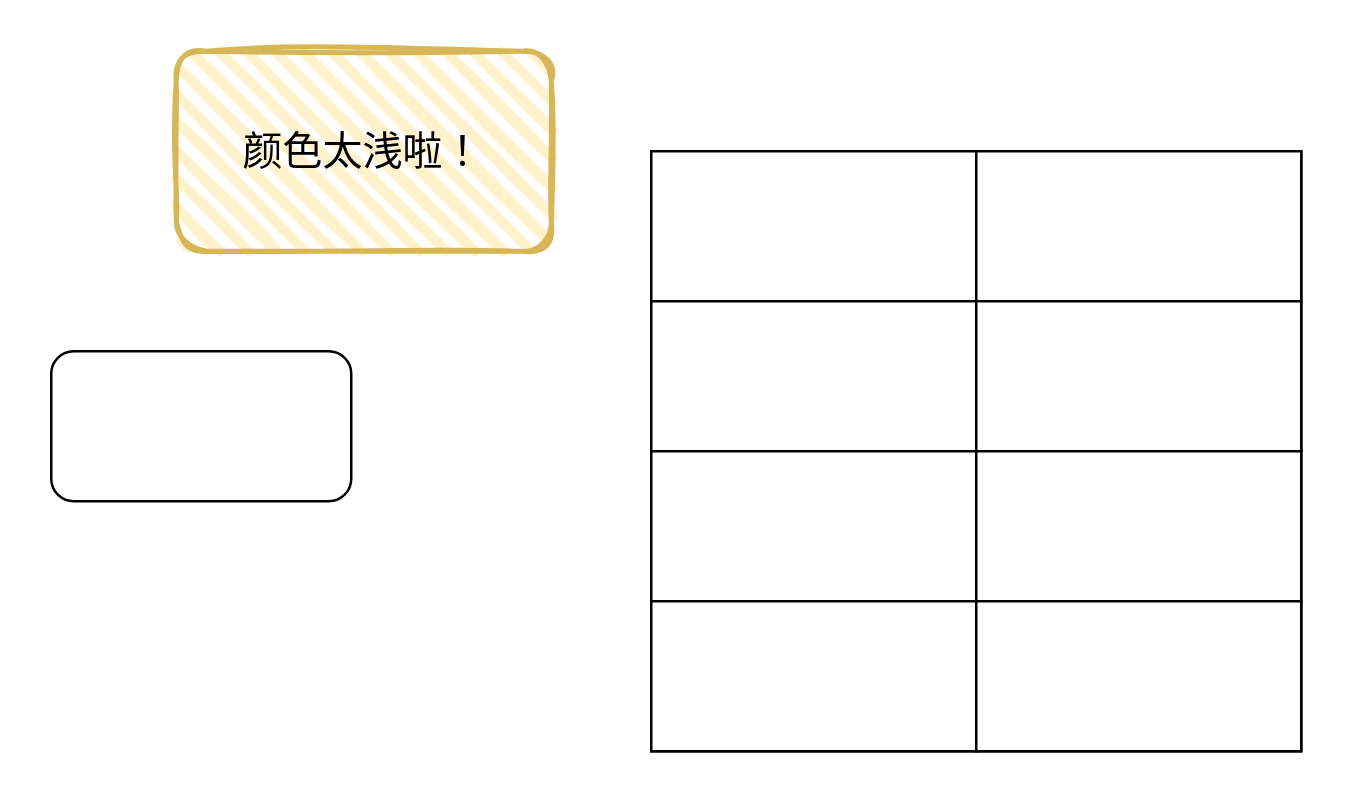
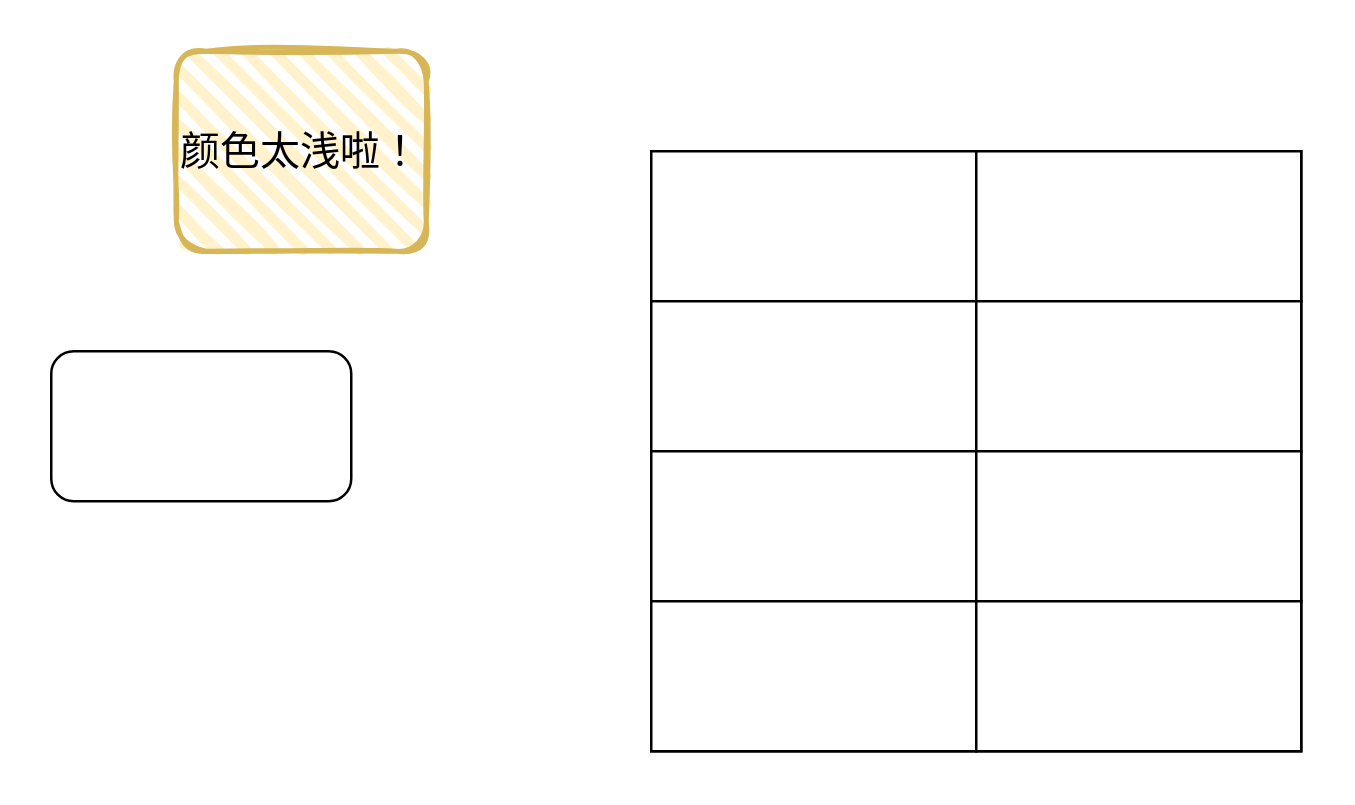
node "颜色太浅啦！": size 375x200 -> 250x200
